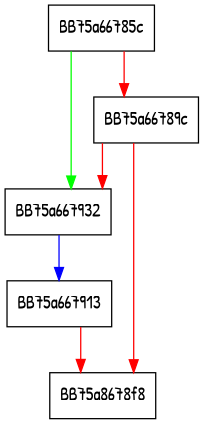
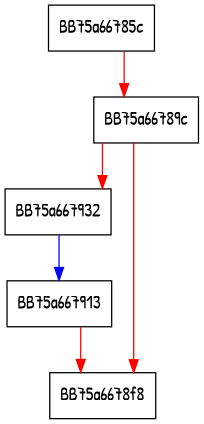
edge "BB75a66785c" -> "BB75a667932": removed
node "BB75a8678f8": label "BB75a8678f8" -> "BB75a6678f8"
